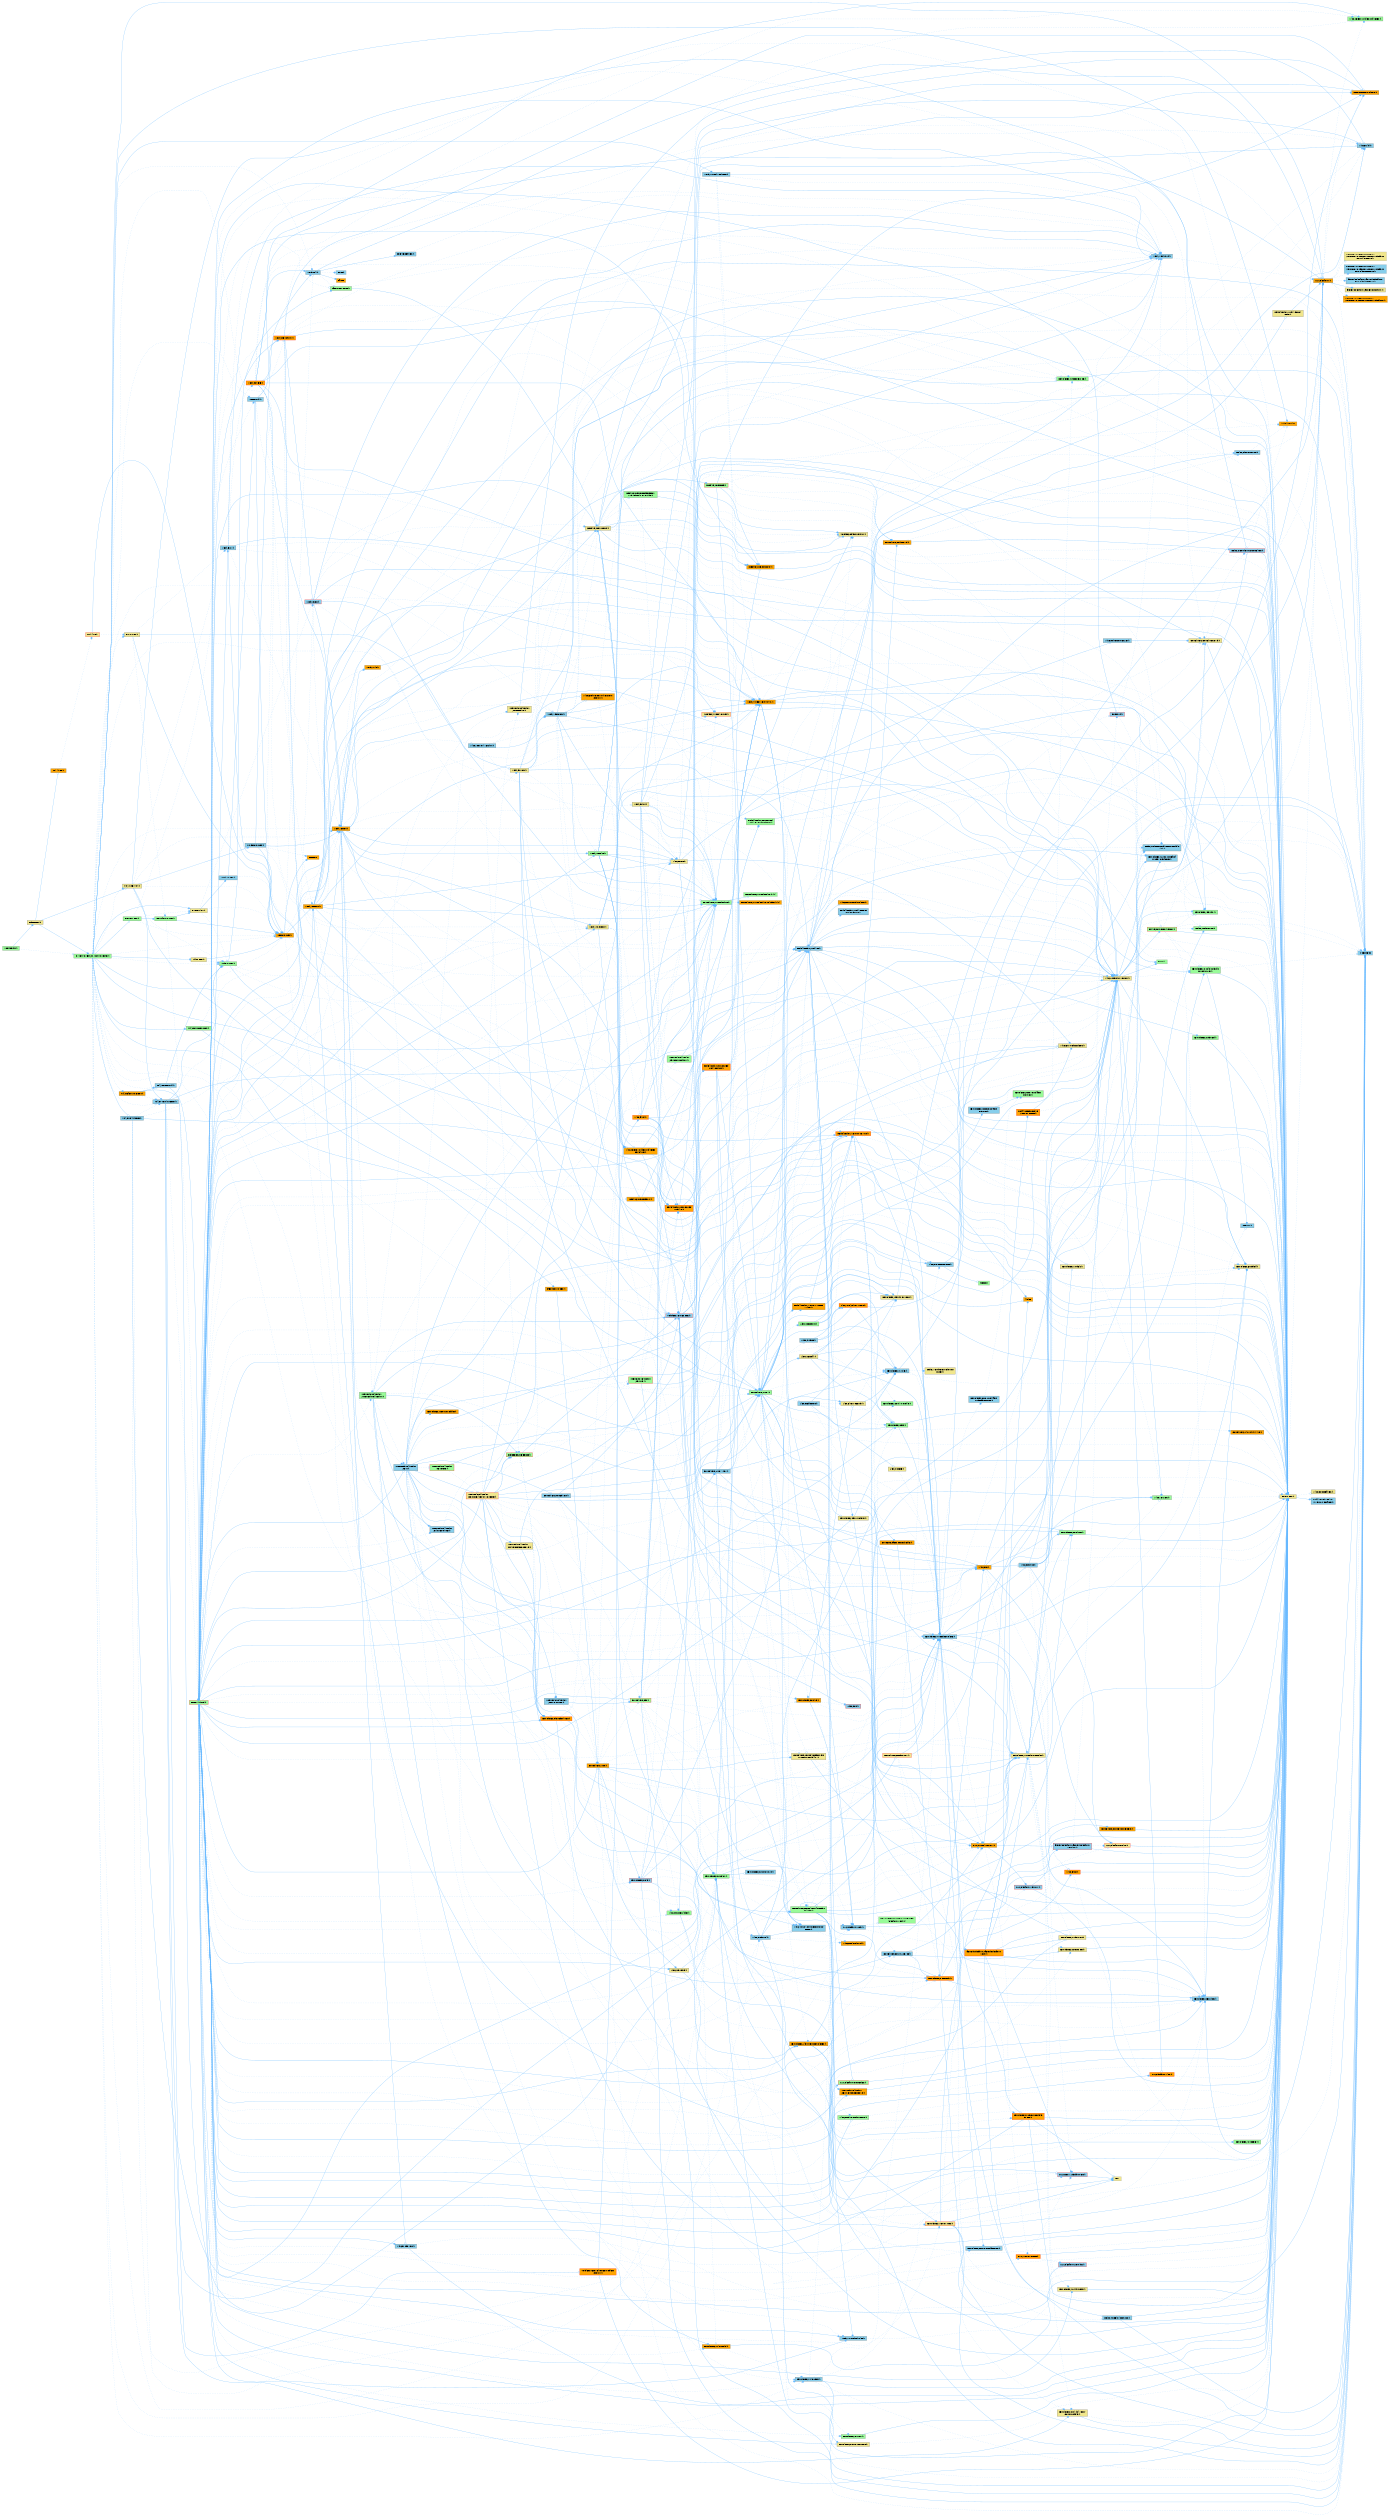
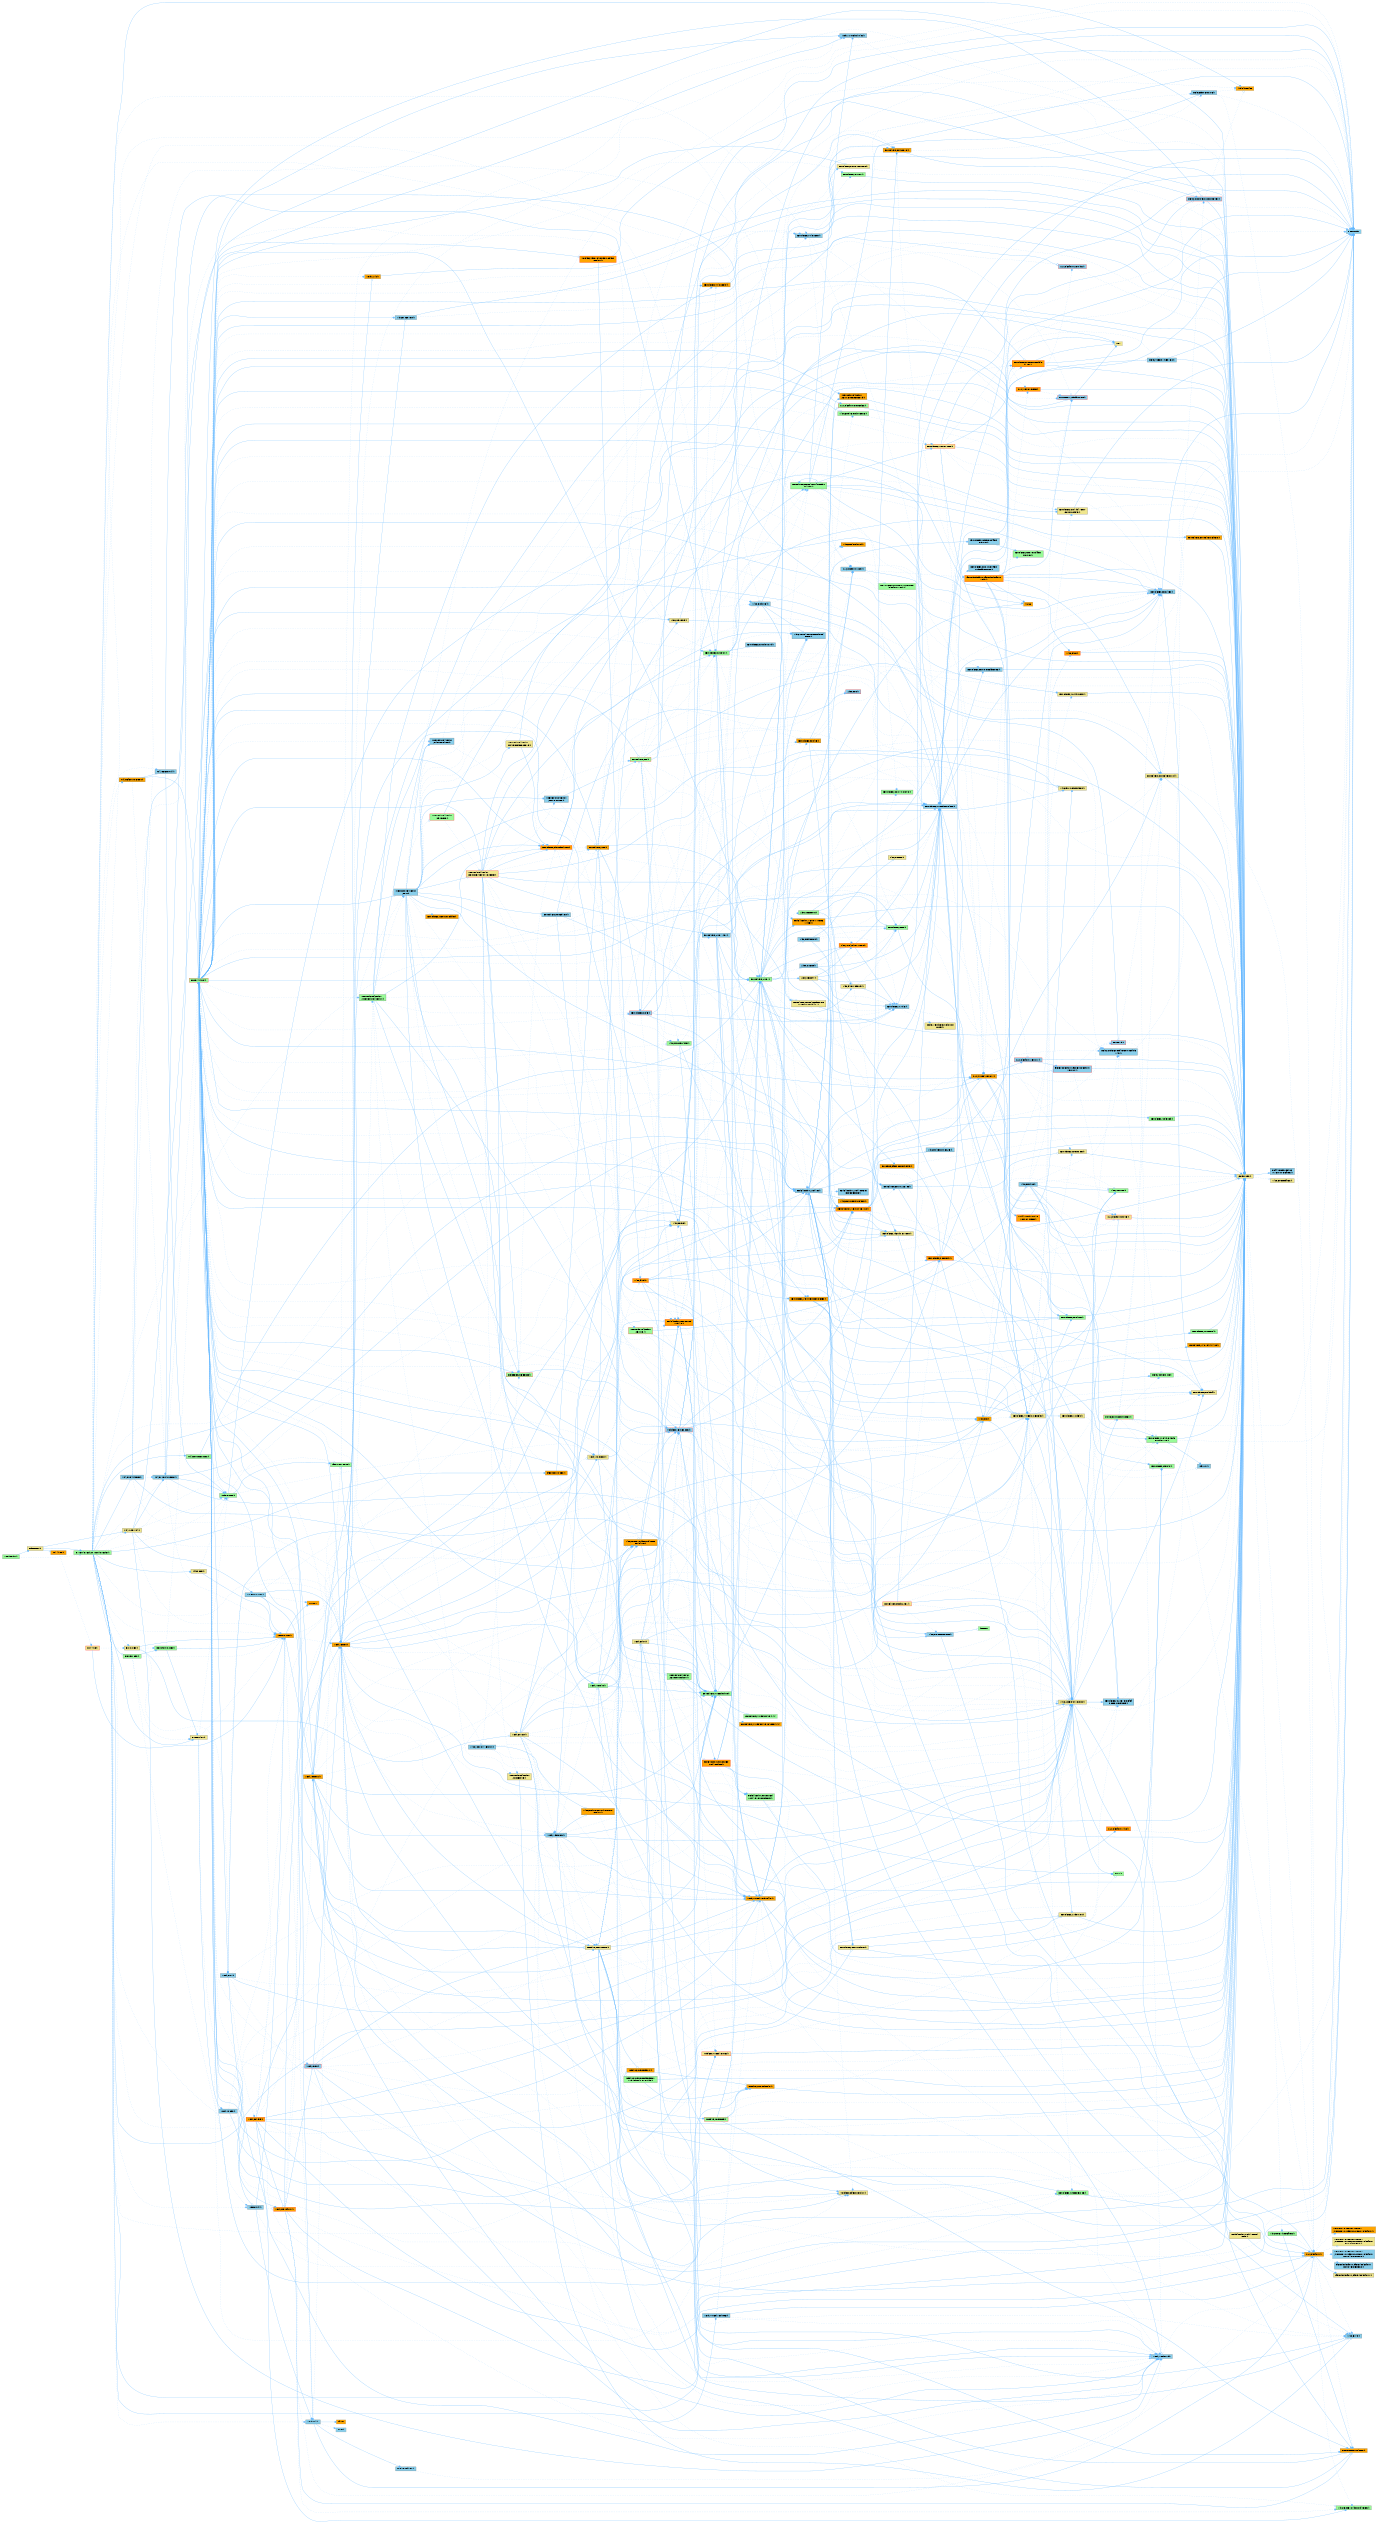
edge "Templates/IsPointer.h" -> "Misc/AssertionMacros.h": now "Templates/UnrealTypeTraits.h" -> "Misc/AssertionMacros.h"
node "Misc/CoreMiscDefines.h": added
